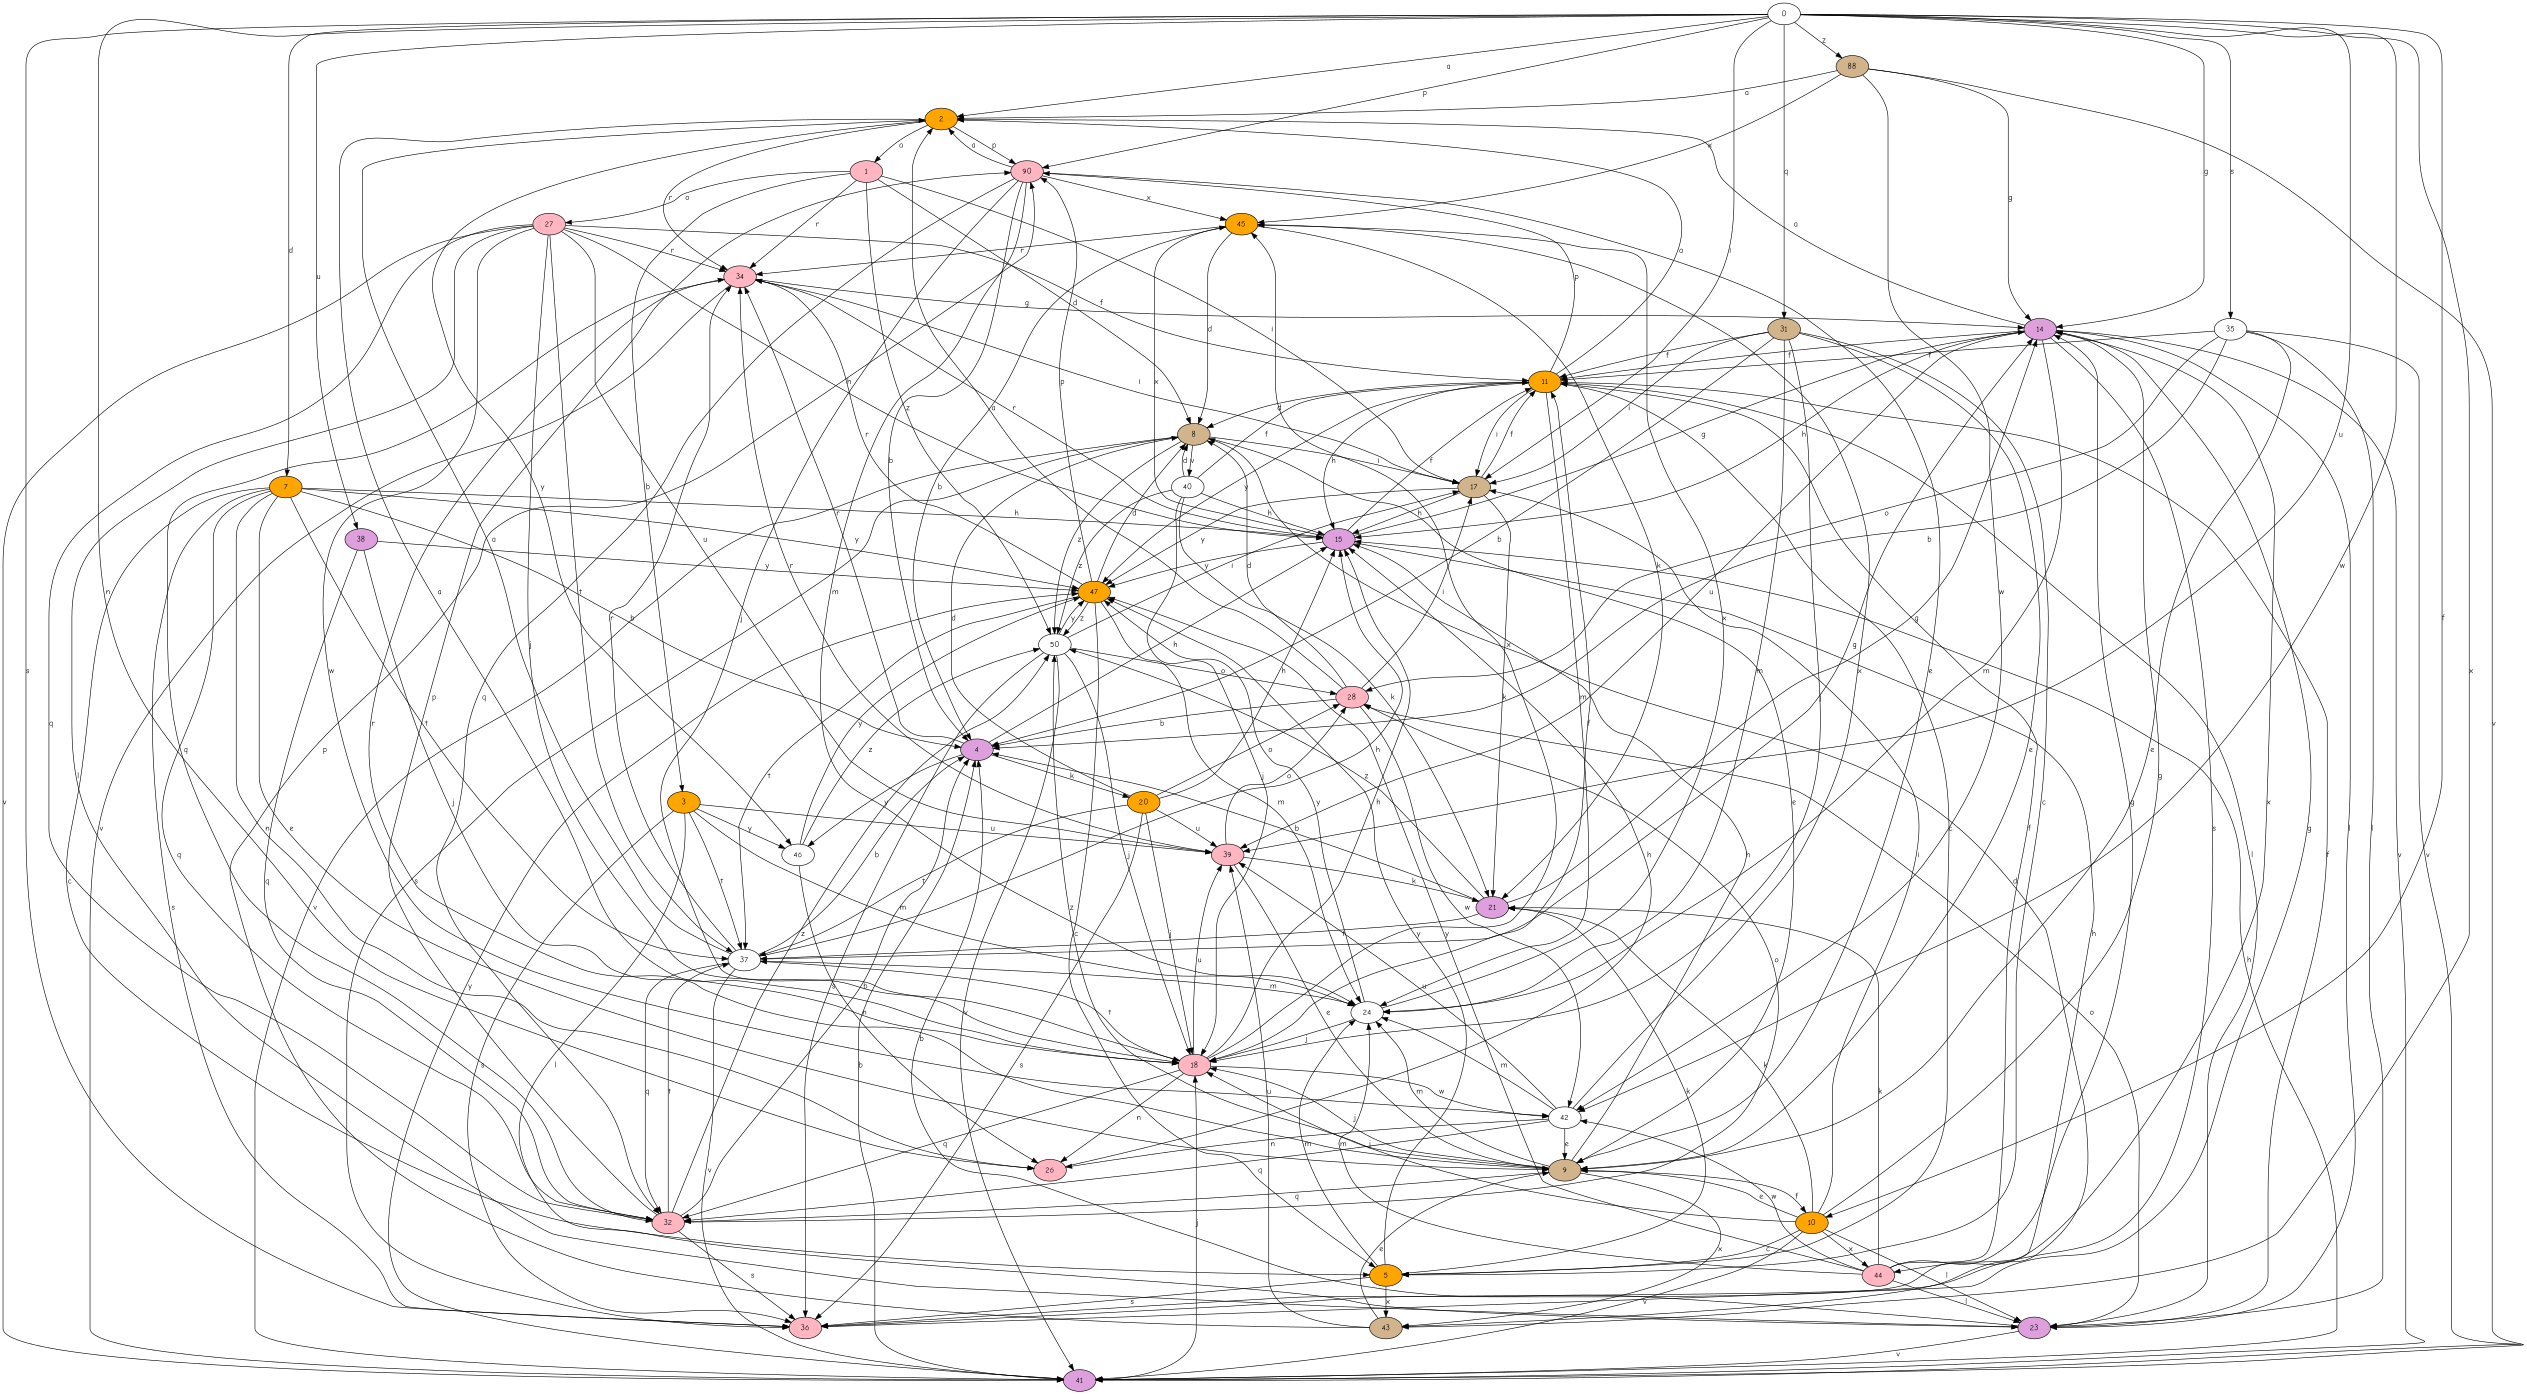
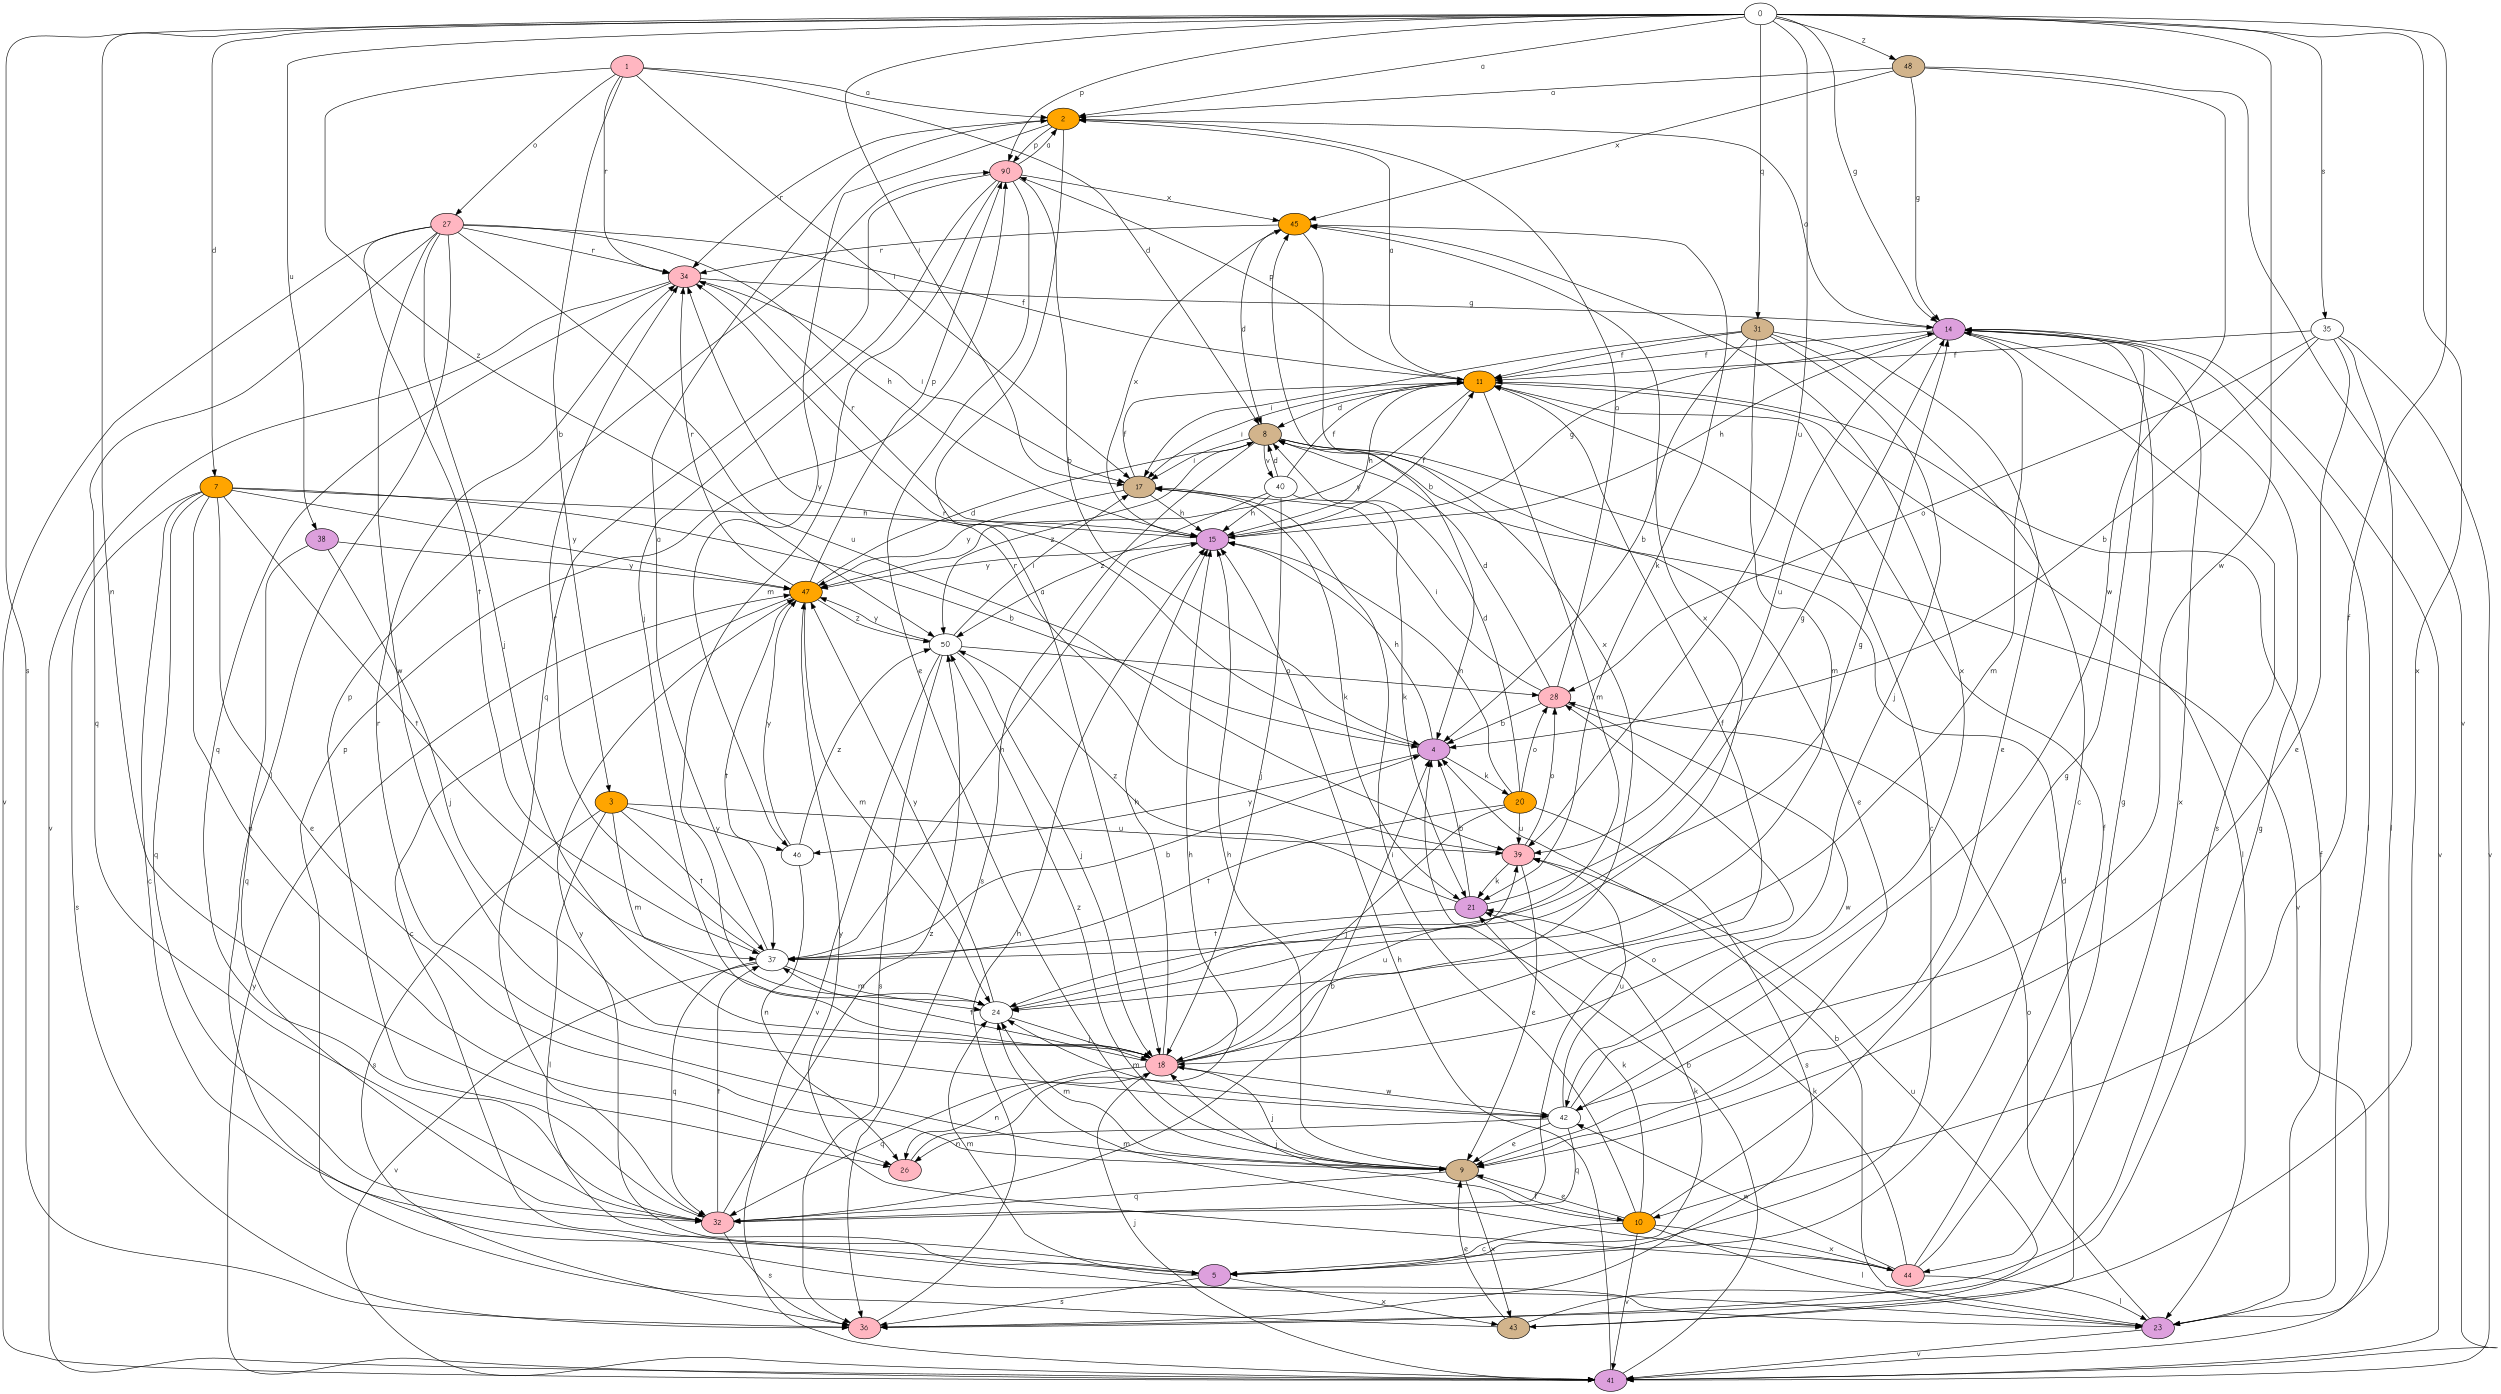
node "88": label "88" -> "48"
edge "2" -> "1": reversed
edge "15" -> "36": reversed
node "5": fillcolor orange -> plum
